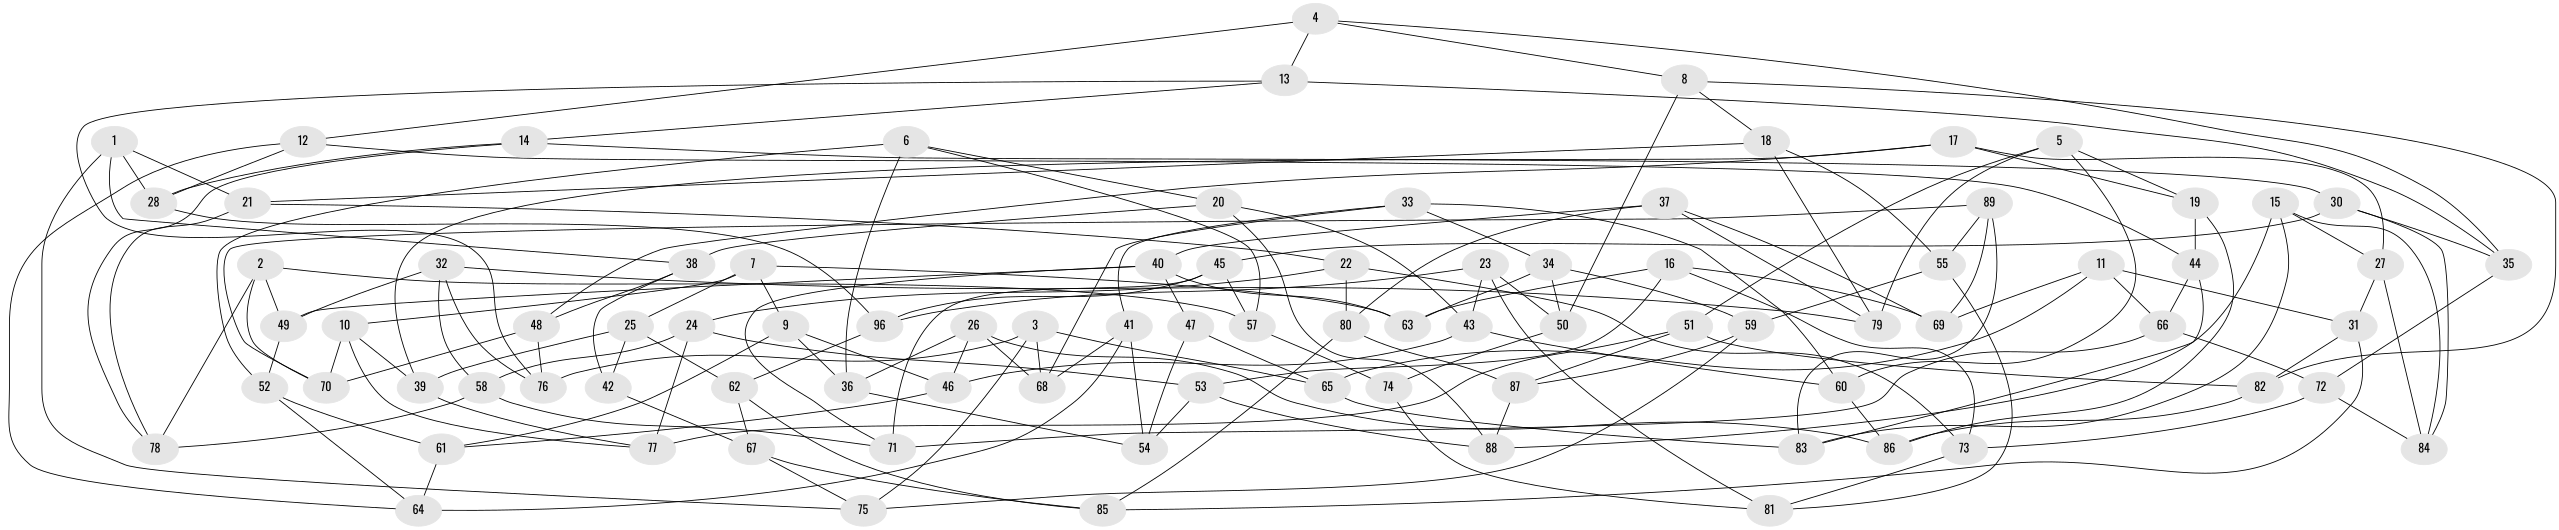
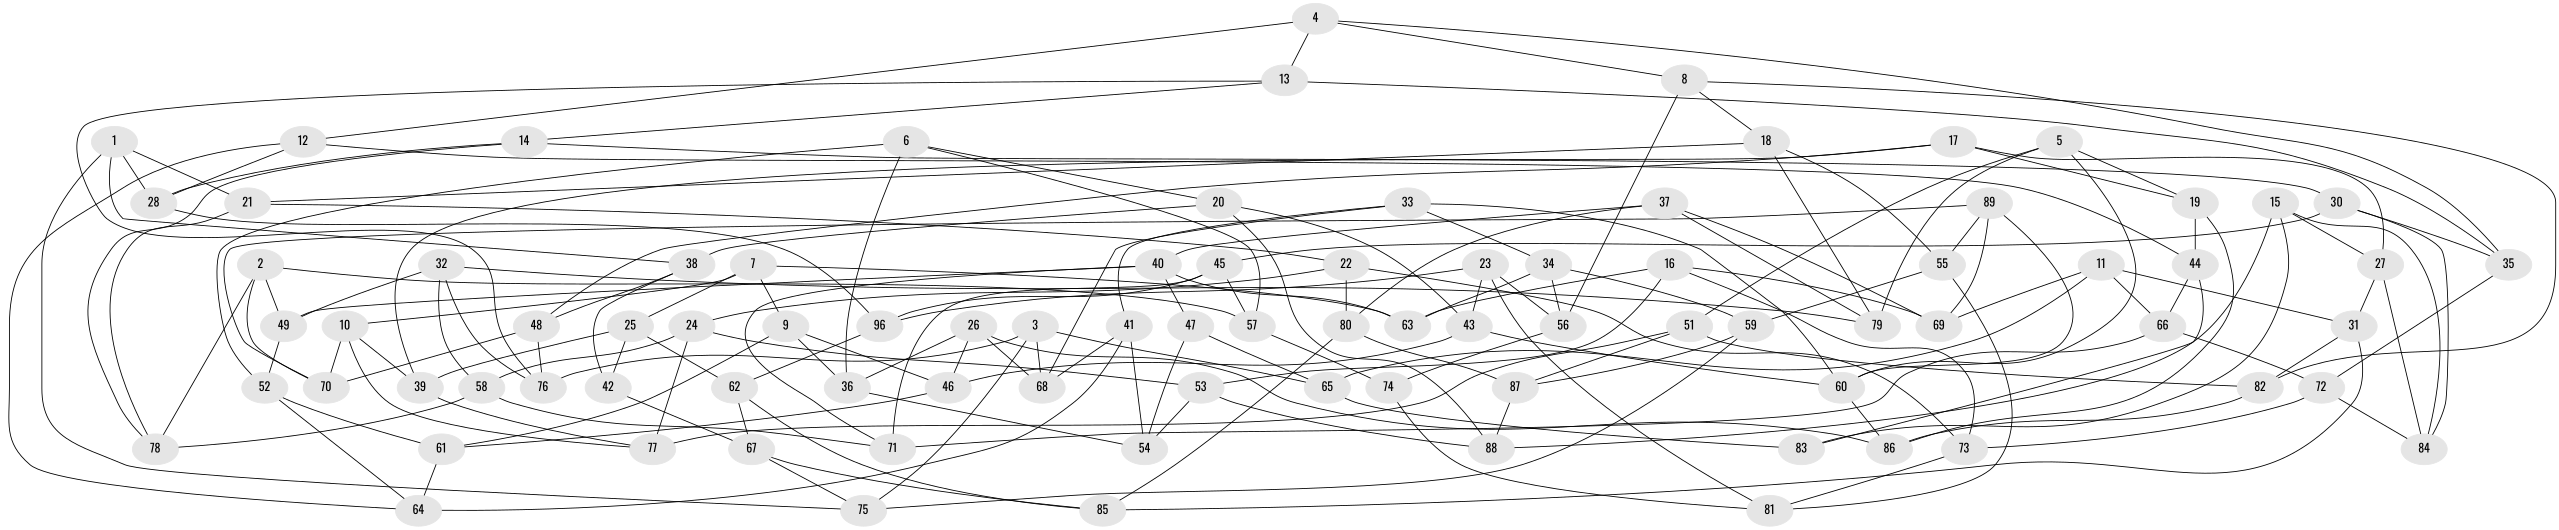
node "50": label "50" -> "56"
edge "89" -- "83": now "89" -- "60"
